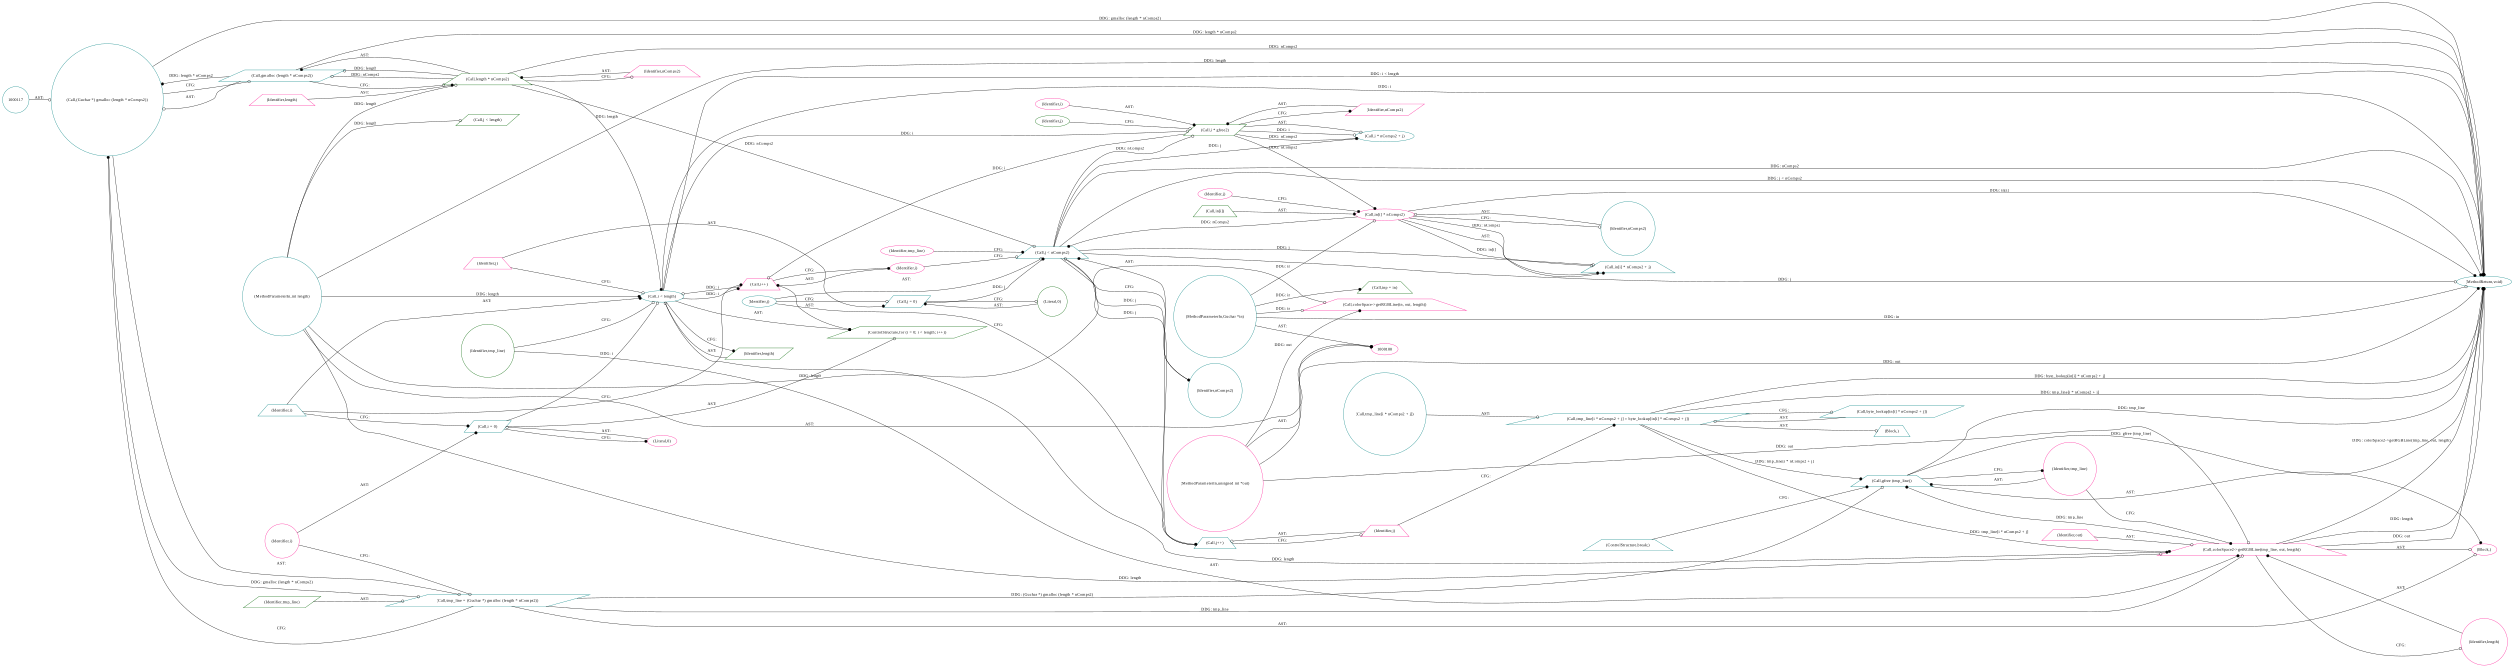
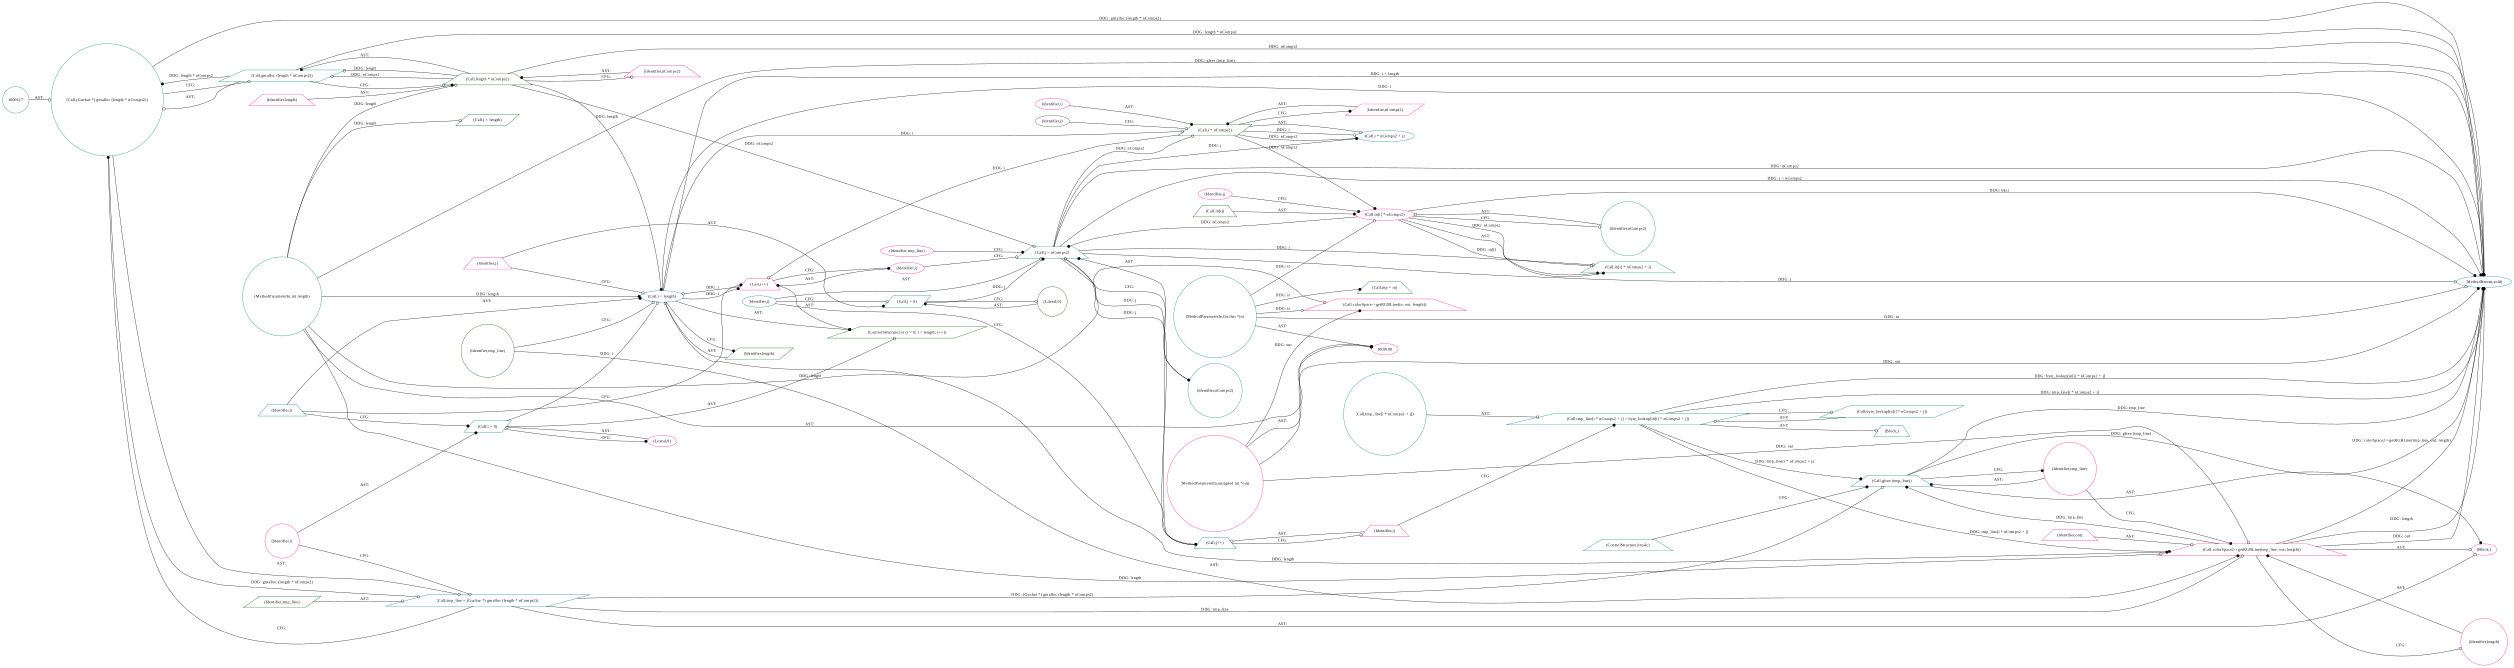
edge "(MethodParameterIn,int length)" -> "(MethodReturn,void)": label "DDG: length" -> "DDG: gfree (tmp_line)"
node "(Call,i * gfree2)": label "(Call,i * gfree2)" -> "(Call,i * nComps2)"
